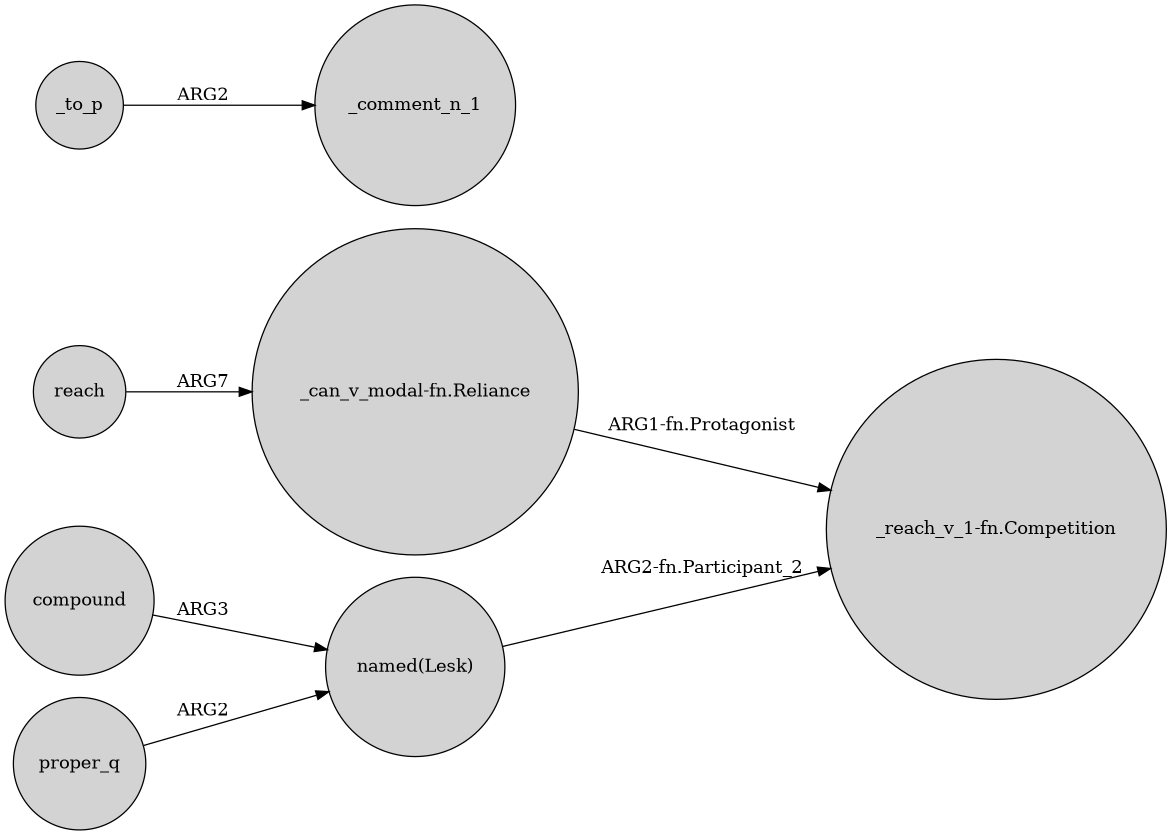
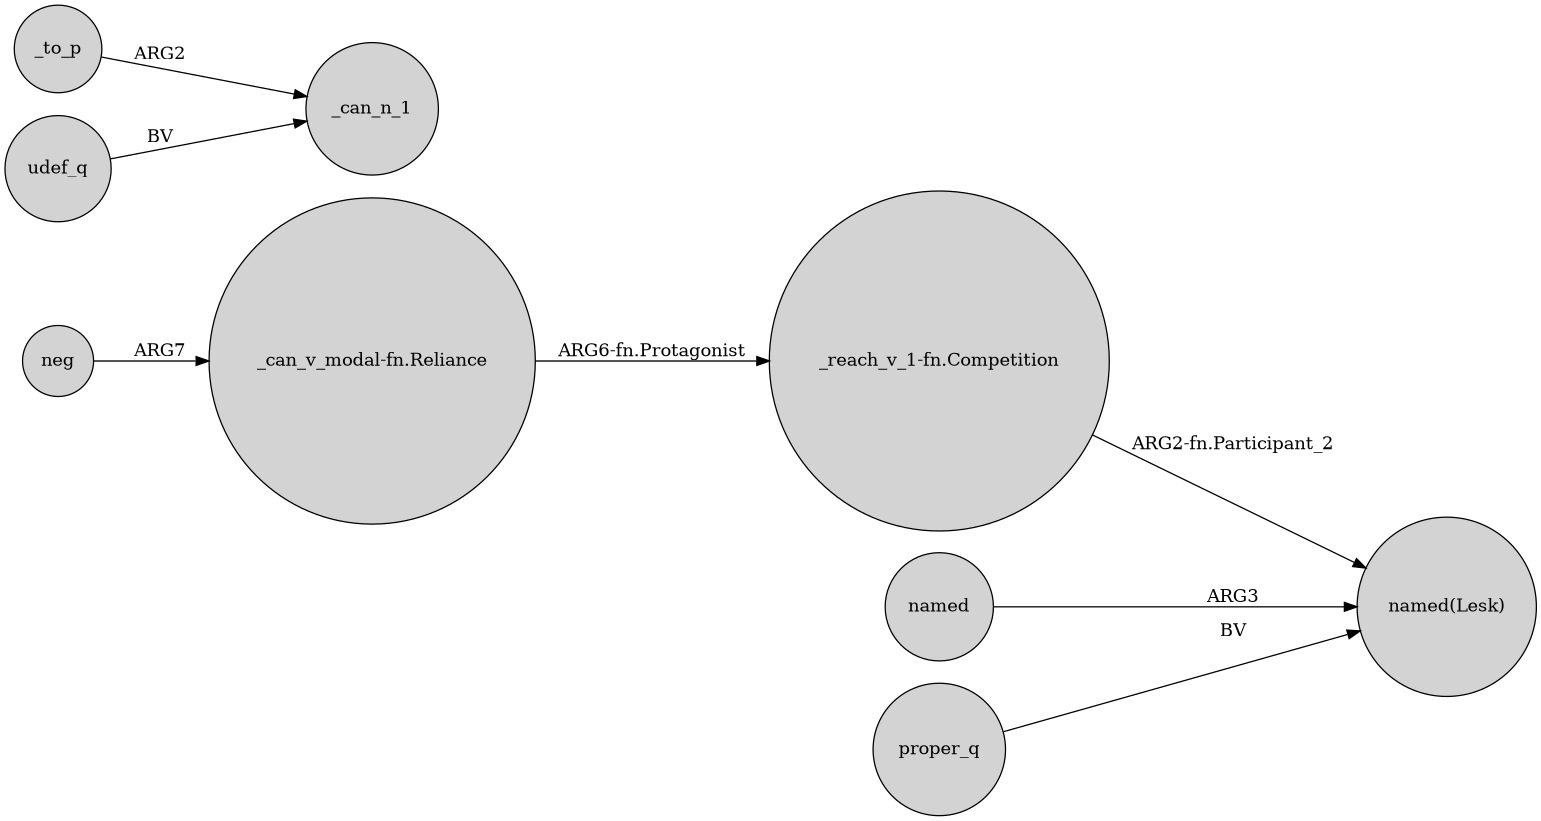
node "_comment_n_1": label "_comment_n_1" -> "_can_n_1"
node "udef_q": added
node "reach": label "reach" -> "neg"
edge "_can_v_modal-fn.Reliance" -> "_reach_v_1-fn.Competition": label "ARG1-fn.Protagonist" -> "ARG6-fn.Protagonist"
node "compound": label "compound" -> "named"
edge "named(Lesk)" -> "_reach_v_1-fn.Competition": reversed
edge "proper_q" -> "named(Lesk)": label "ARG2" -> "BV"
